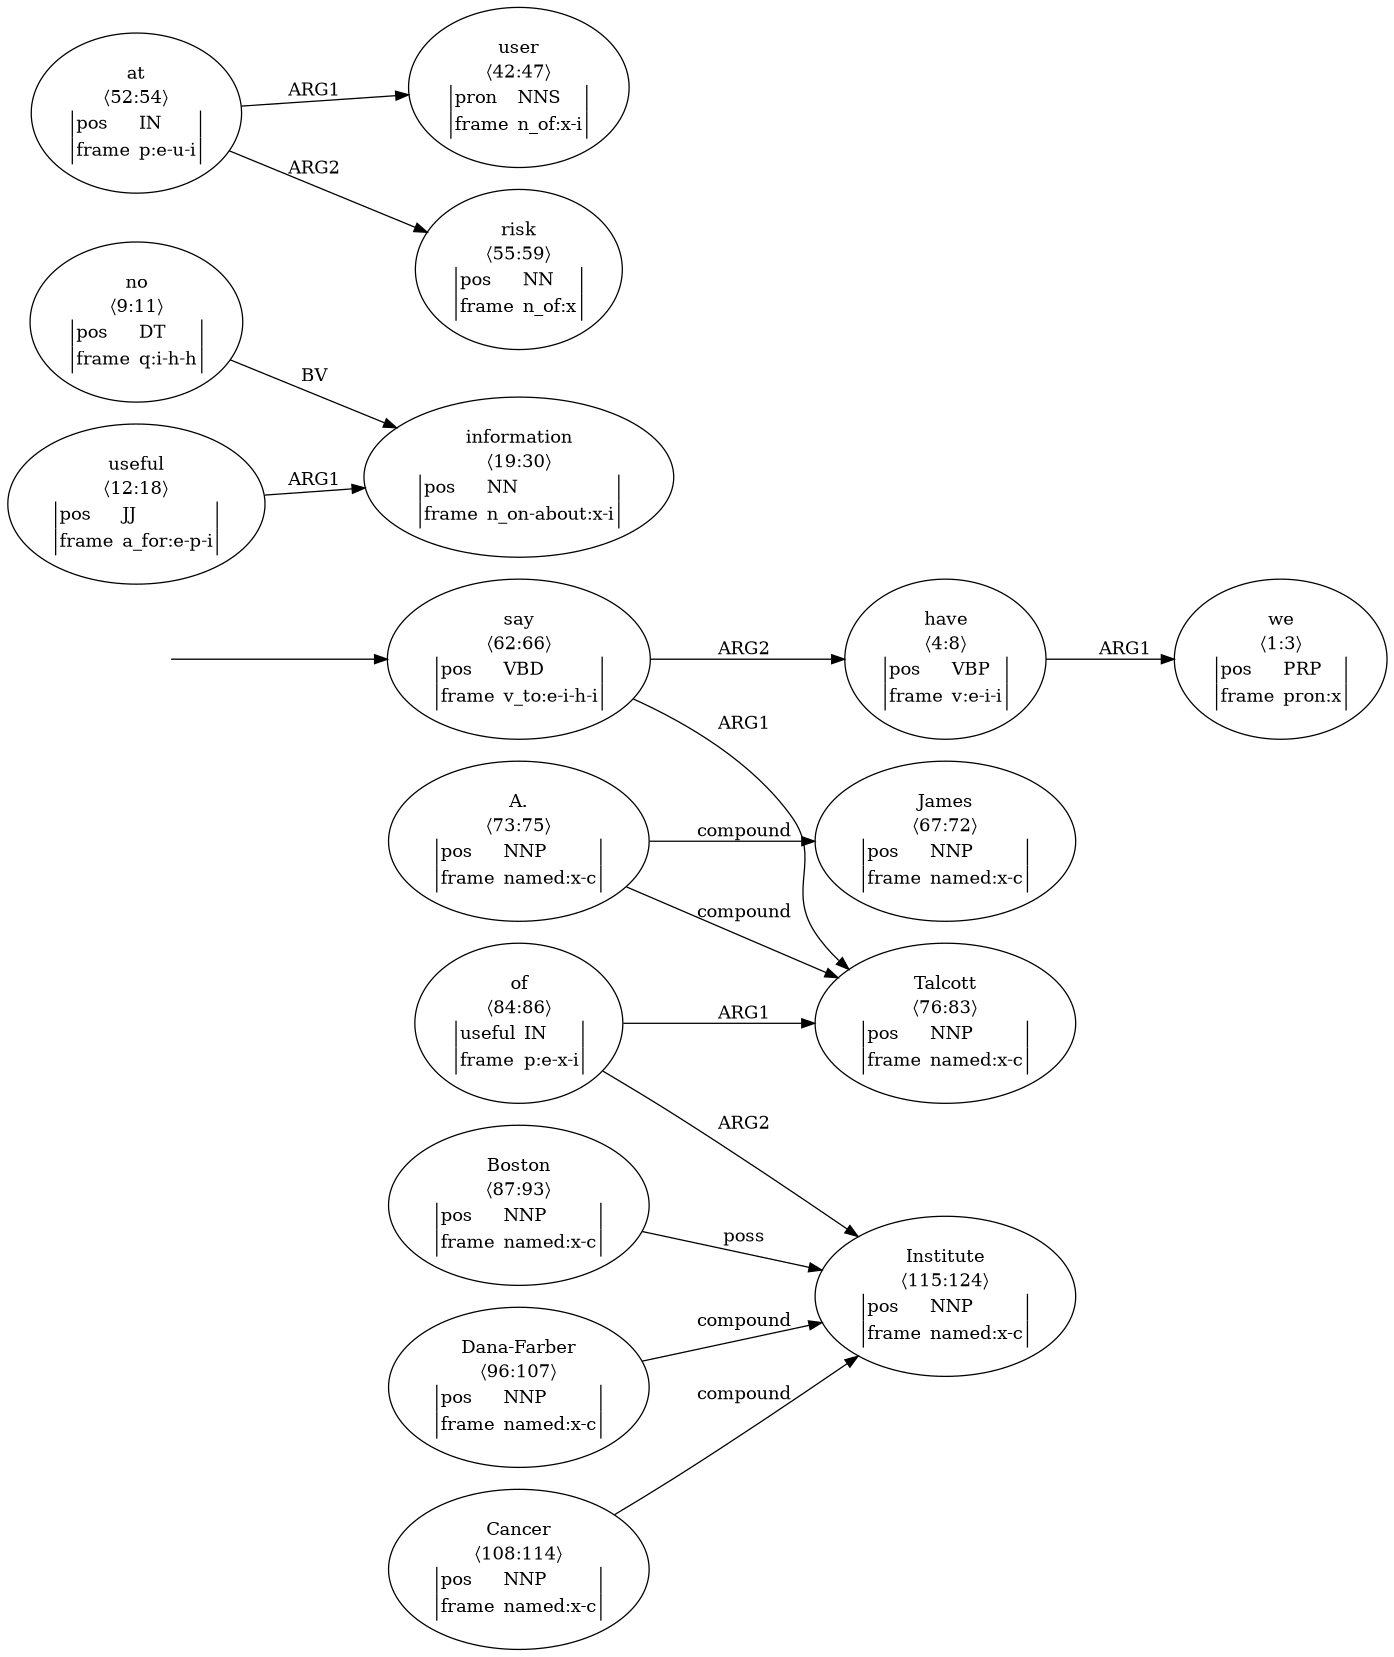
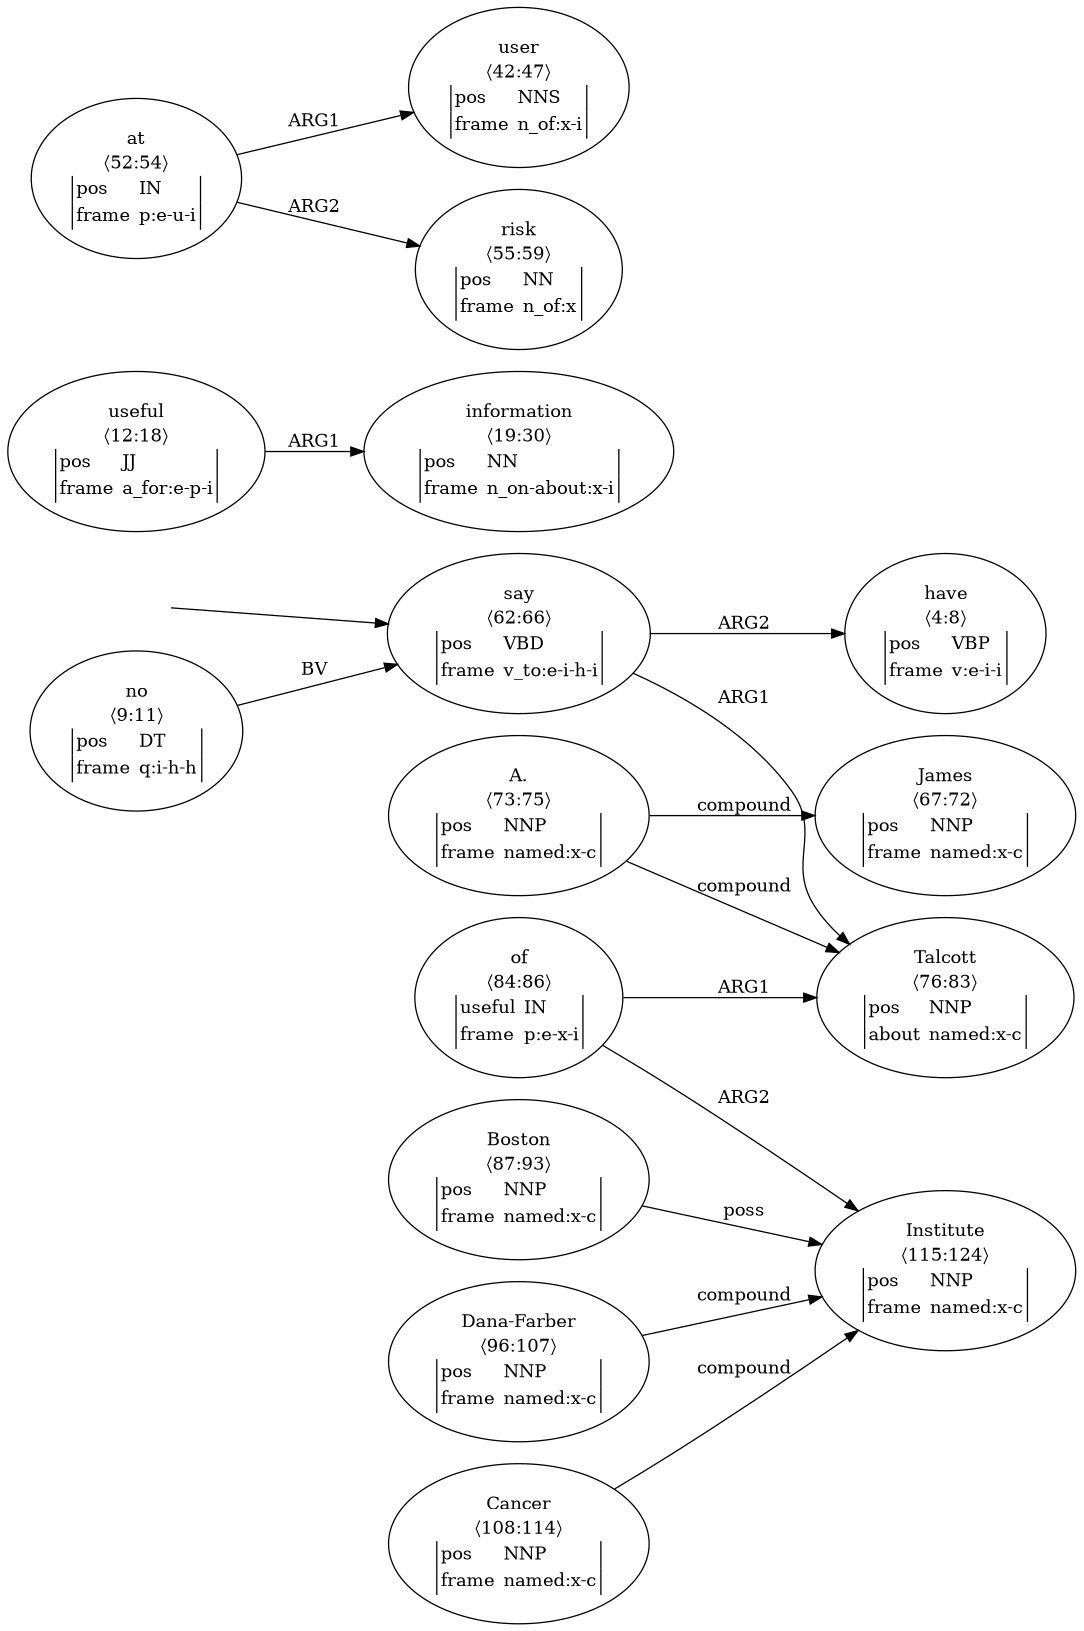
node "user": text "pron" -> "pos"
edge "no" -> "information": now "no" -> "say"
node "we": removed
node "Talcott": text "frame" -> "about"
